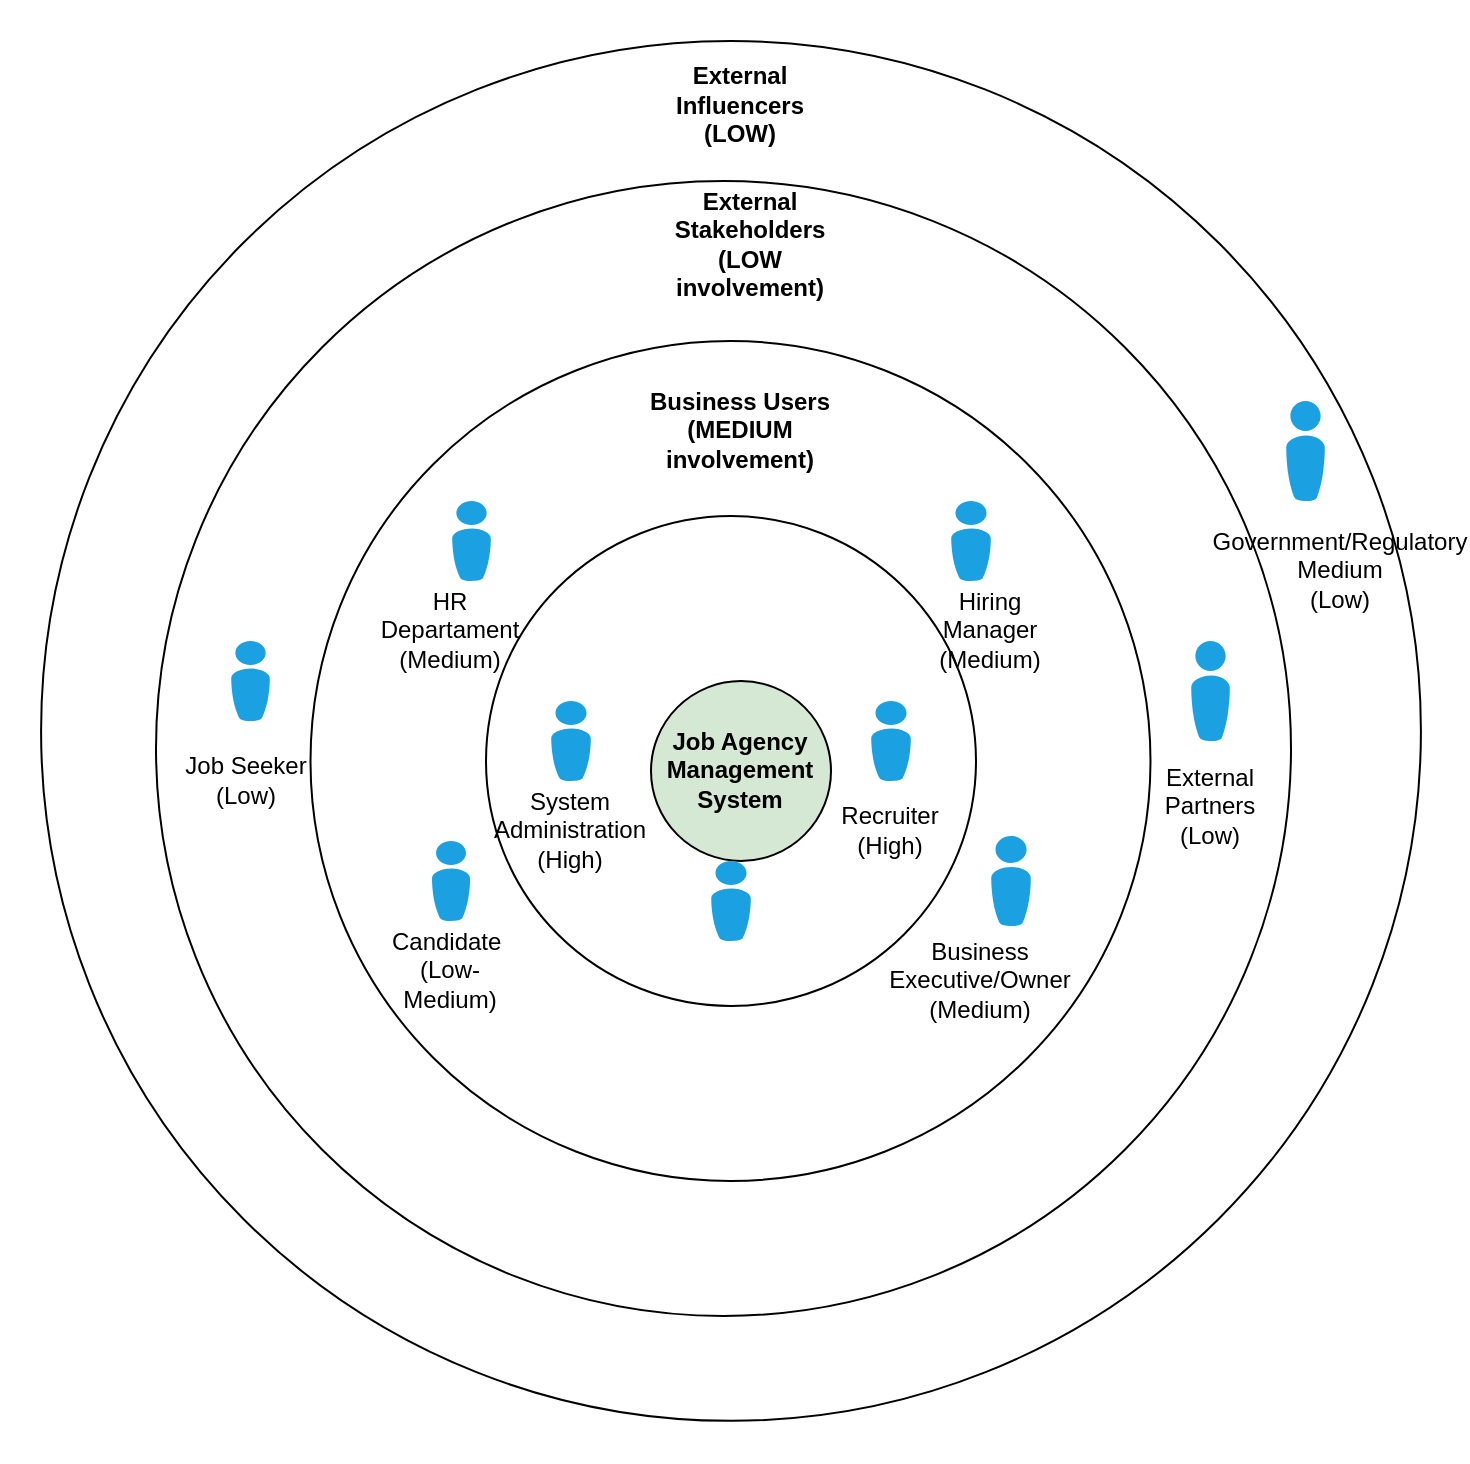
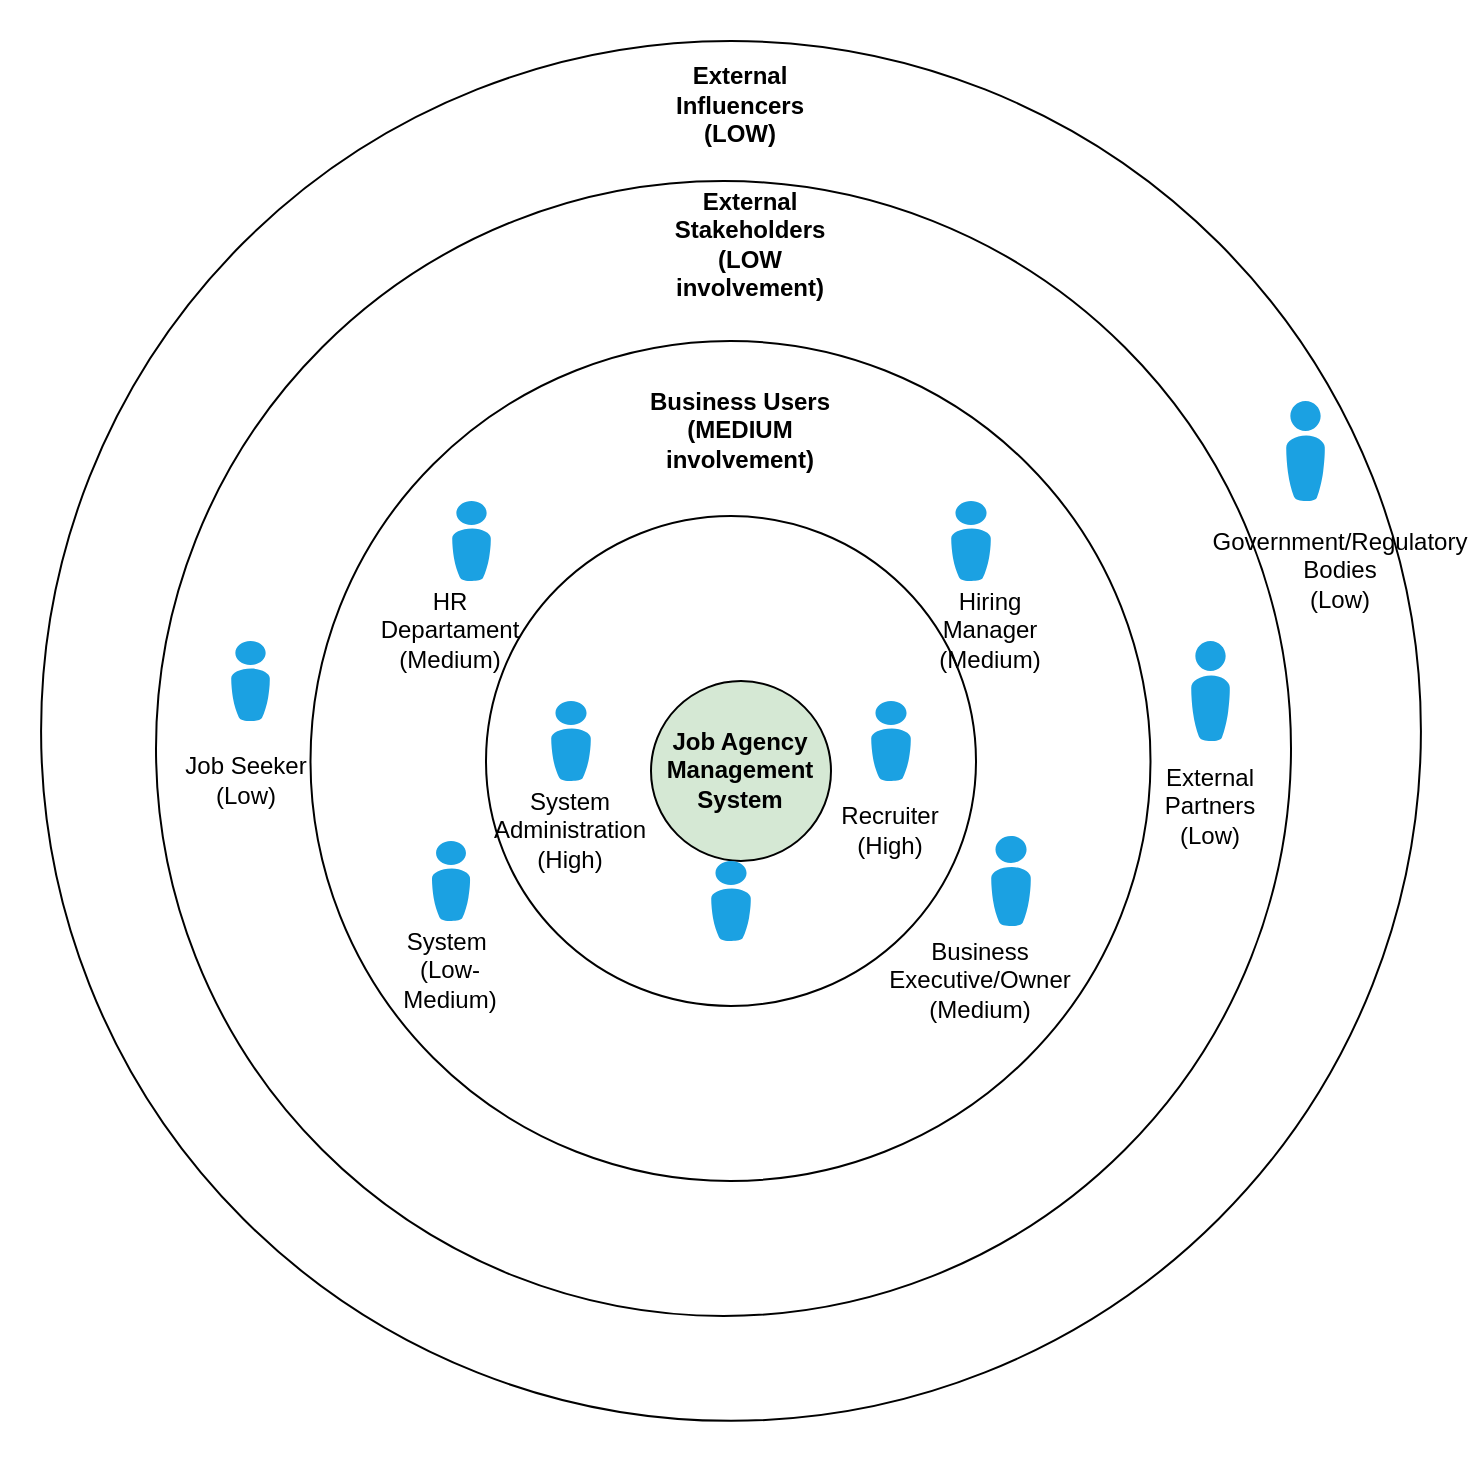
node "Government/Regulatory Medium (Low)": label "Government/Regulatory Medium (Low)" -> "Government/Regulatory Bodies (Low)"
node "Candidate (Low-Medium)": label "Candidate (Low-Medium)" -> "System (Low-Medium)"
